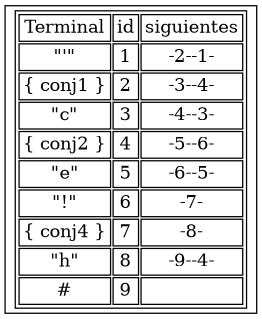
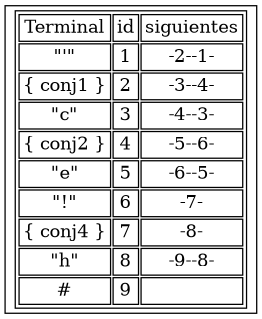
node "Terminal": text "-9--4-" -> "-9--8-"
